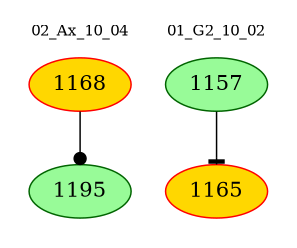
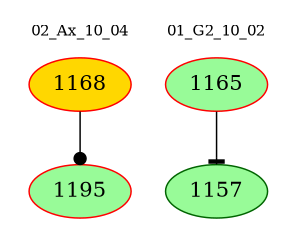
edge "1157" -> "1165": reversed
node "1195": color darkgreen -> red
node "1165": fillcolor gold -> palegreen
